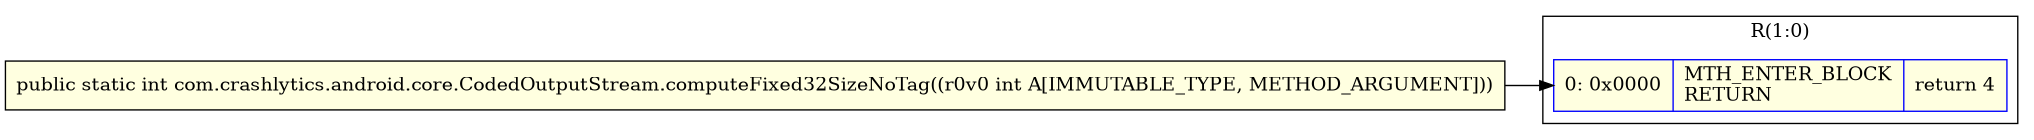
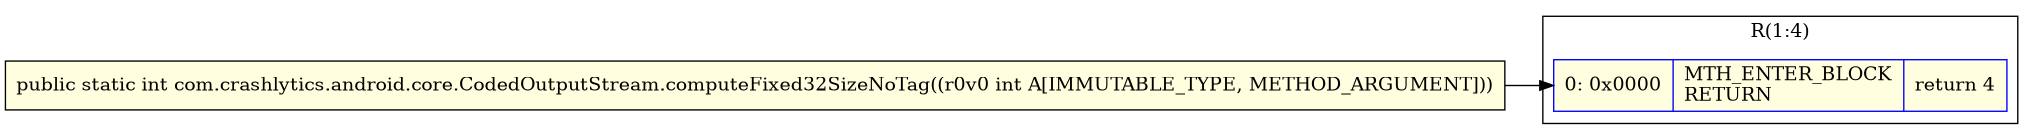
cluster "R(1:0)": label "R(1:0)" -> "R(1:4)"
